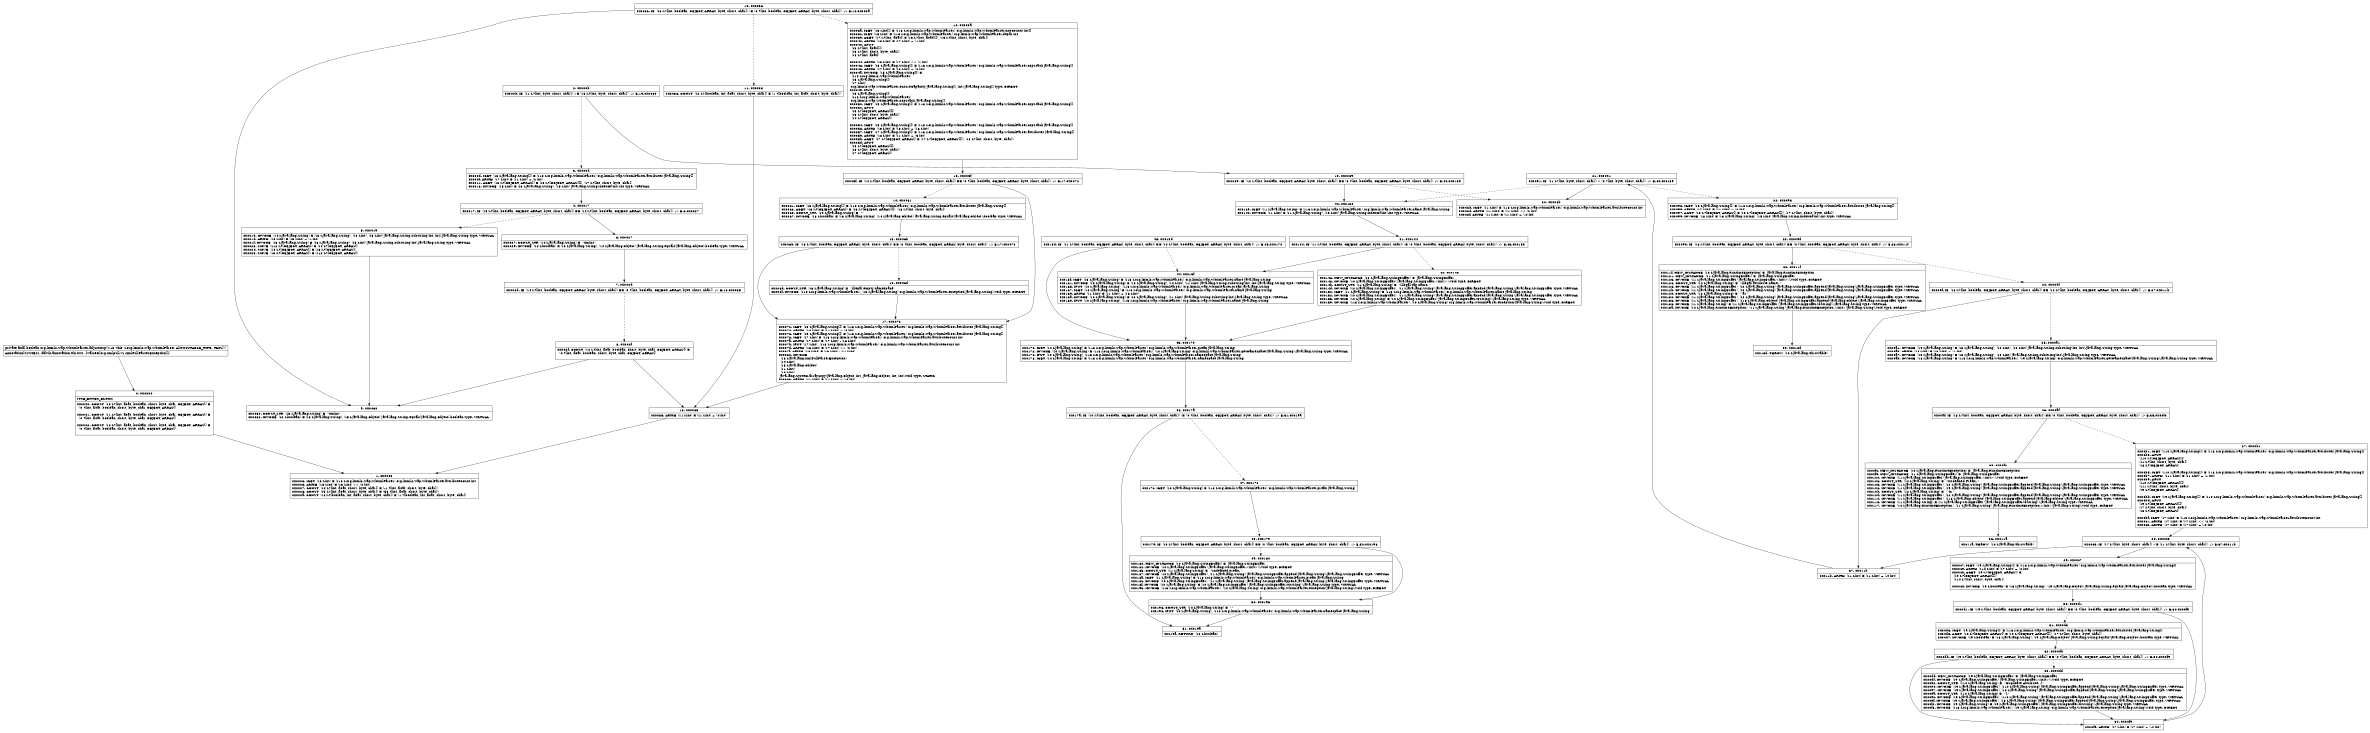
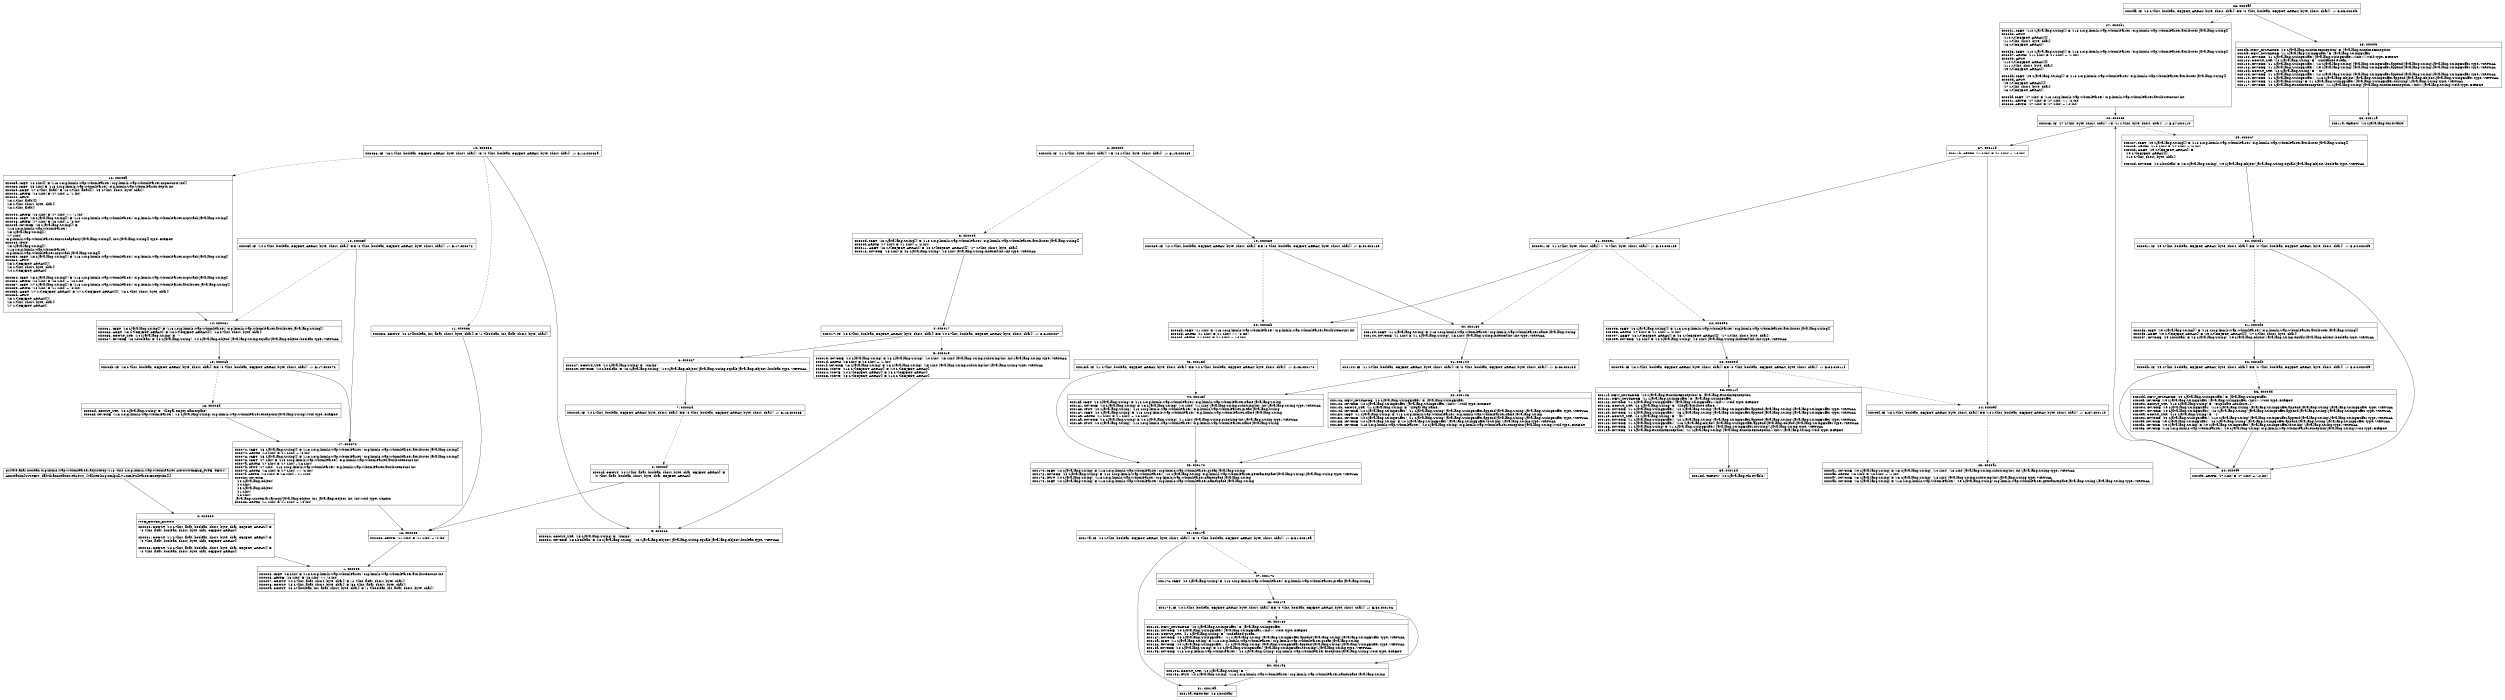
edge "12: 0x003a" -> "13: 0x005f": now "12: 0x003a" -> "14: 0x0061"
node "17: 0x0072": text "(r3 I:java.lang.XmlPullParserException)" -> "(r3 I:java.lang.Object)"
edge "24: 0x009f" -> "37: 0x011b": reversed
edge "25: 0x00a1" -> "26: 0x00af": removed
edge "28: 0x00c5" -> "29: 0x00c7": style solid -> dashed
